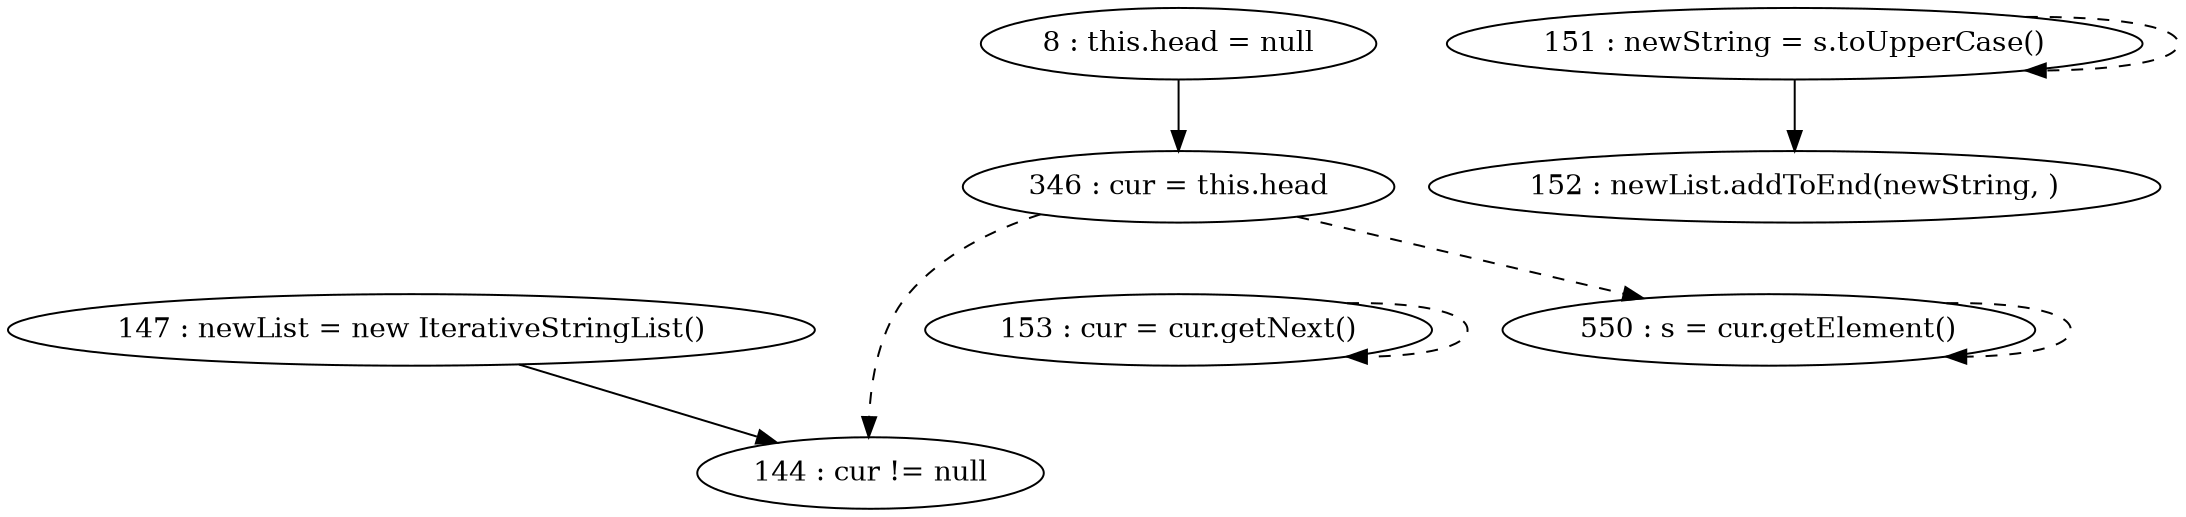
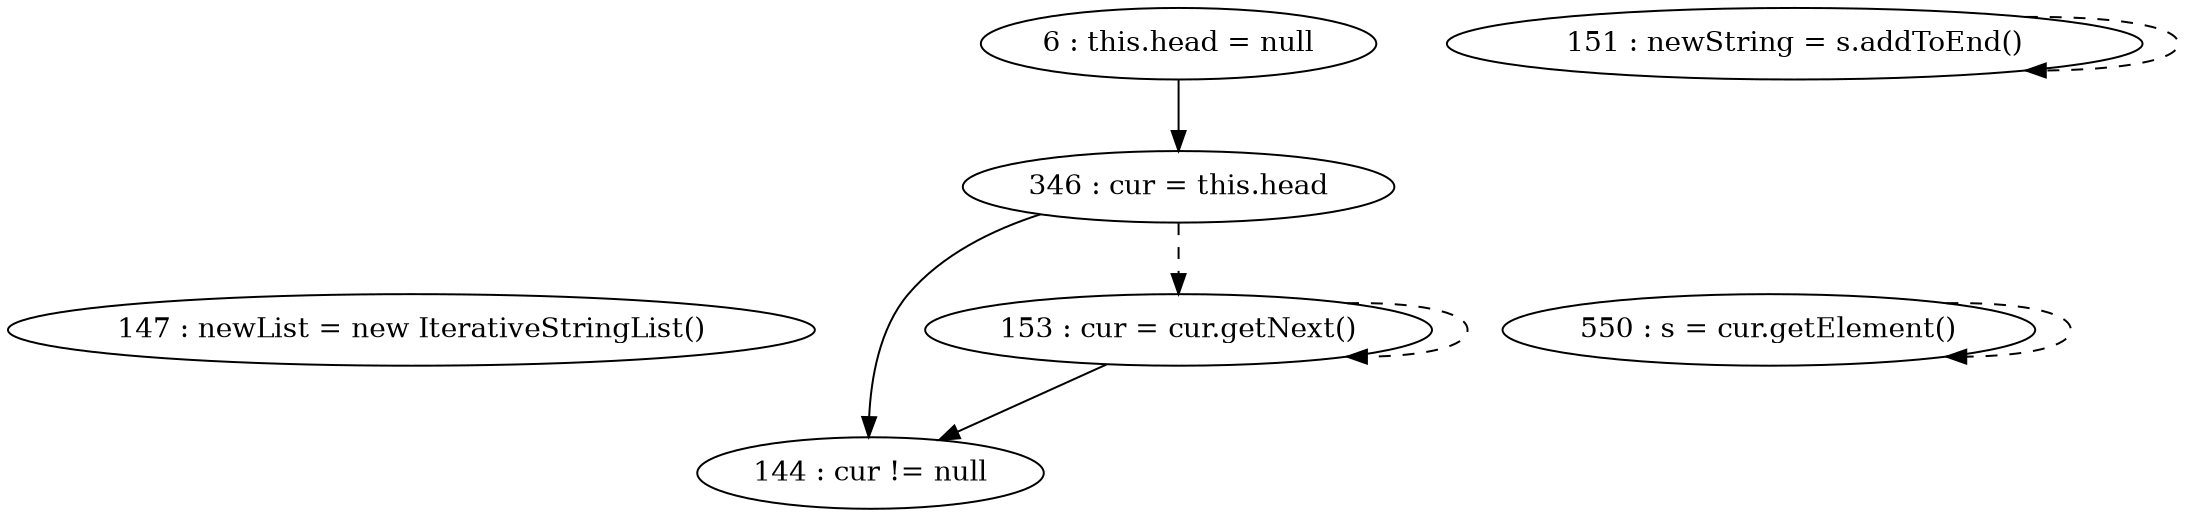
node "8 : this.head = null": label "8 : this.head = null" -> "6 : this.head = null"
node "151 : newString = s.toUpperCase()": label "151 : newString = s.toUpperCase()" -> "151 : newString = s.addToEnd()"
node "152 : newList.addToEnd(newString, )": removed
edge "346 : cur = this.head" -> "550 : s = cur.getElement()": now "346 : cur = this.head" -> "153 : cur = cur.getNext()"
edge "346 : cur = this.head" -> "144 : cur != null": style dashed -> solid
edge "147 : newList = new IterativeStringList()" -> "144 : cur != null": now "153 : cur = cur.getNext()" -> "144 : cur != null"
